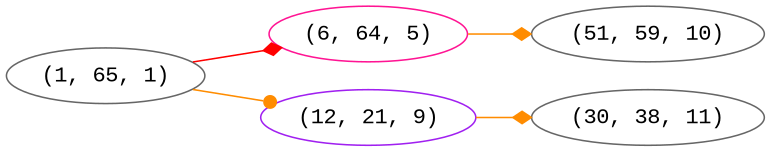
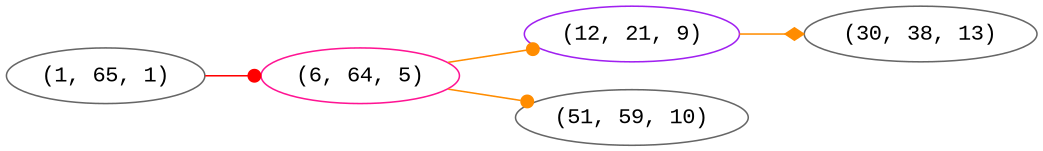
edge "(6, 64, 5)" -> "(51, 59, 10)": arrowhead diamond -> dot
edge "(1, 65, 1)" -> "(6, 64, 5)": arrowhead diamond -> dot
edge "(1, 65, 1)" -> "(12, 21, 9)": now "(6, 64, 5)" -> "(12, 21, 9)"
node "(30, 38, 11)": label "(30, 38, 11)" -> "(30, 38, 13)"
